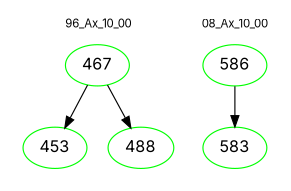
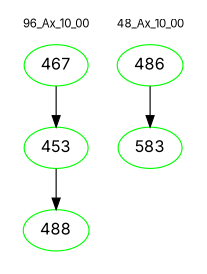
cluster "08_Ax_10_00": label "08_Ax_10_00" -> "48_Ax_10_00"
node "586": label "586" -> "486"
edge "467" -> "488": now "453" -> "488"
